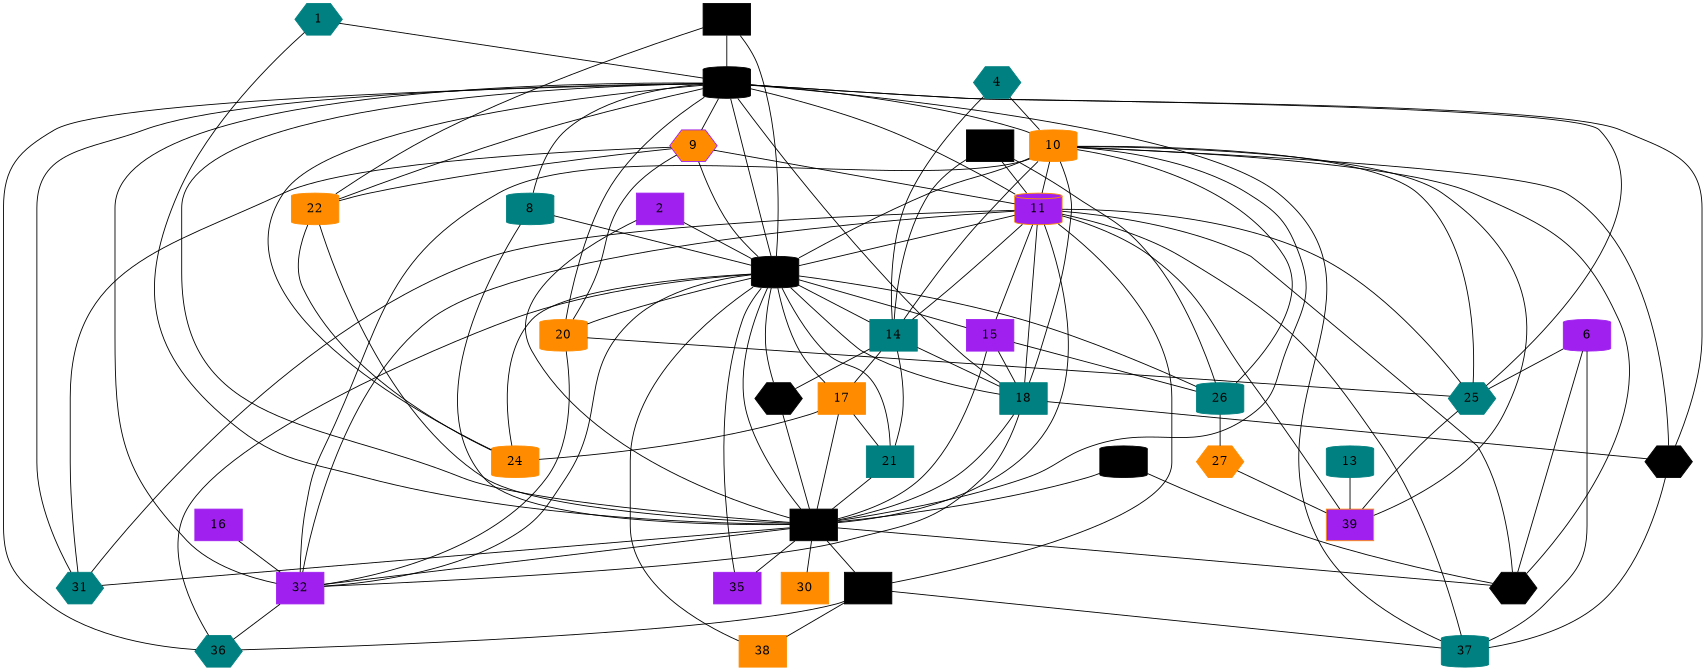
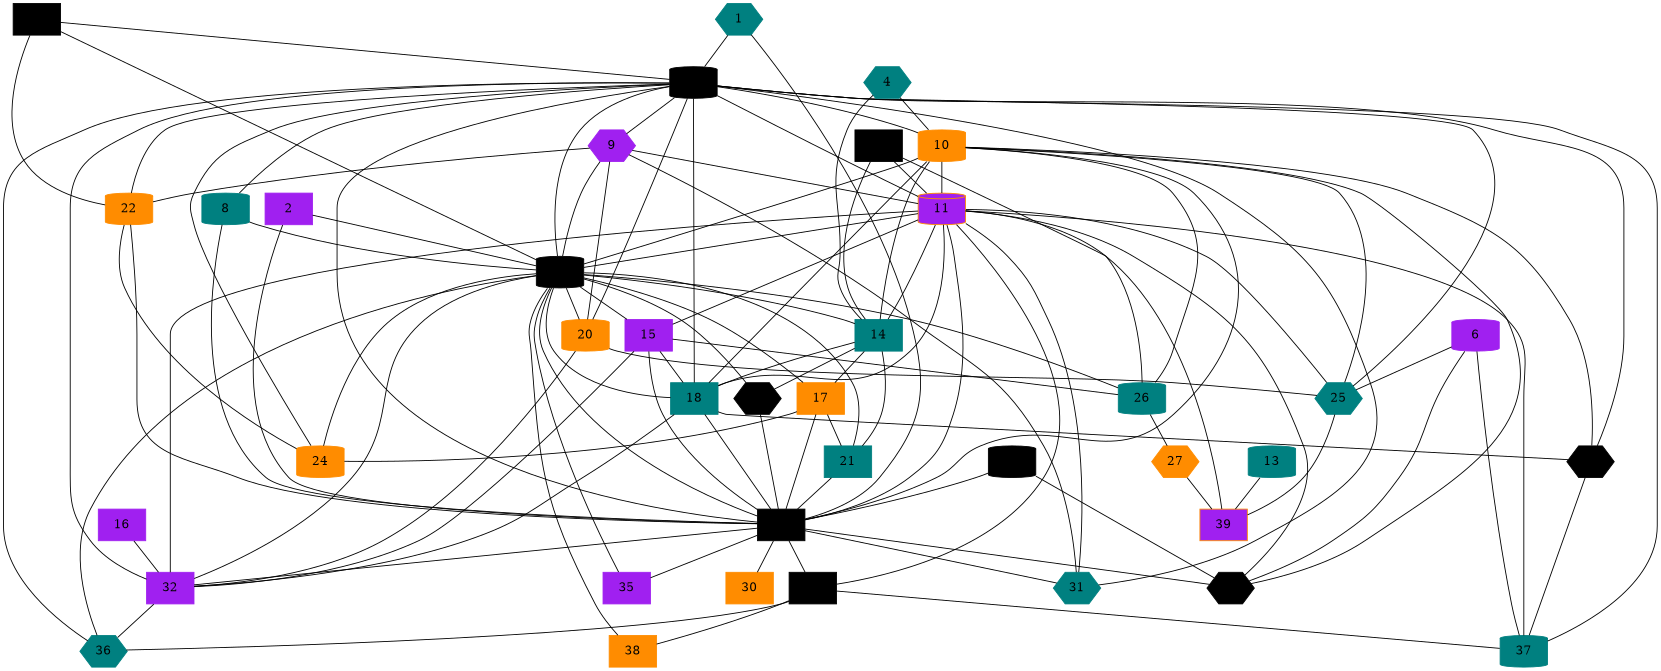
node "9": fillcolor darkorange -> purple
edge "10" -- "32": now "15" -- "32"
edge "10" -- "39": removed
